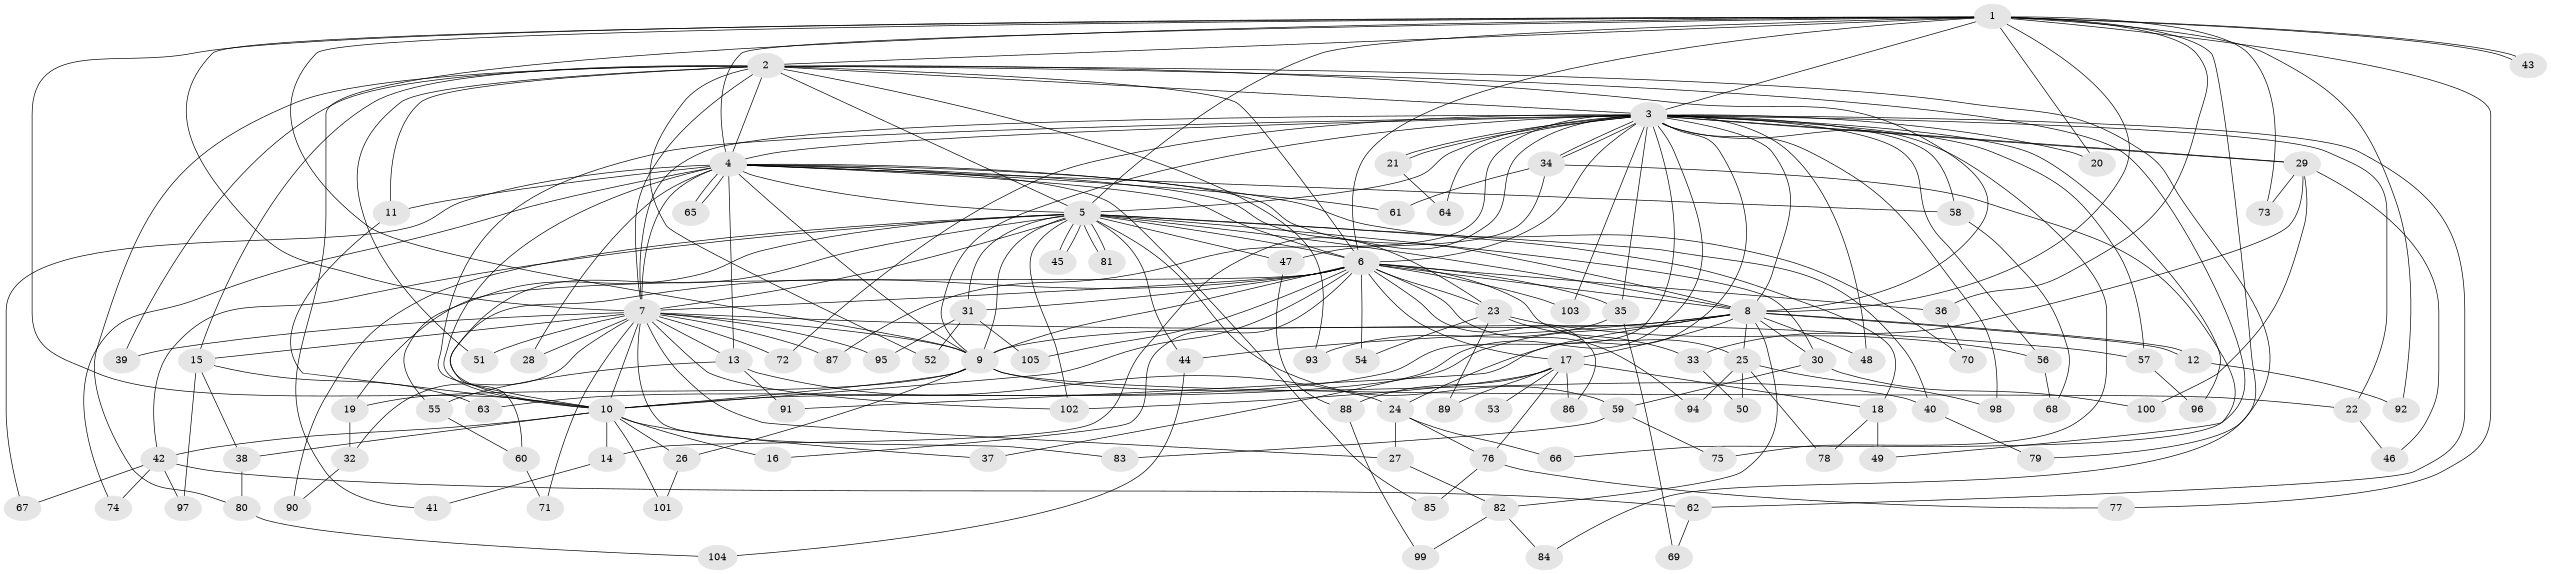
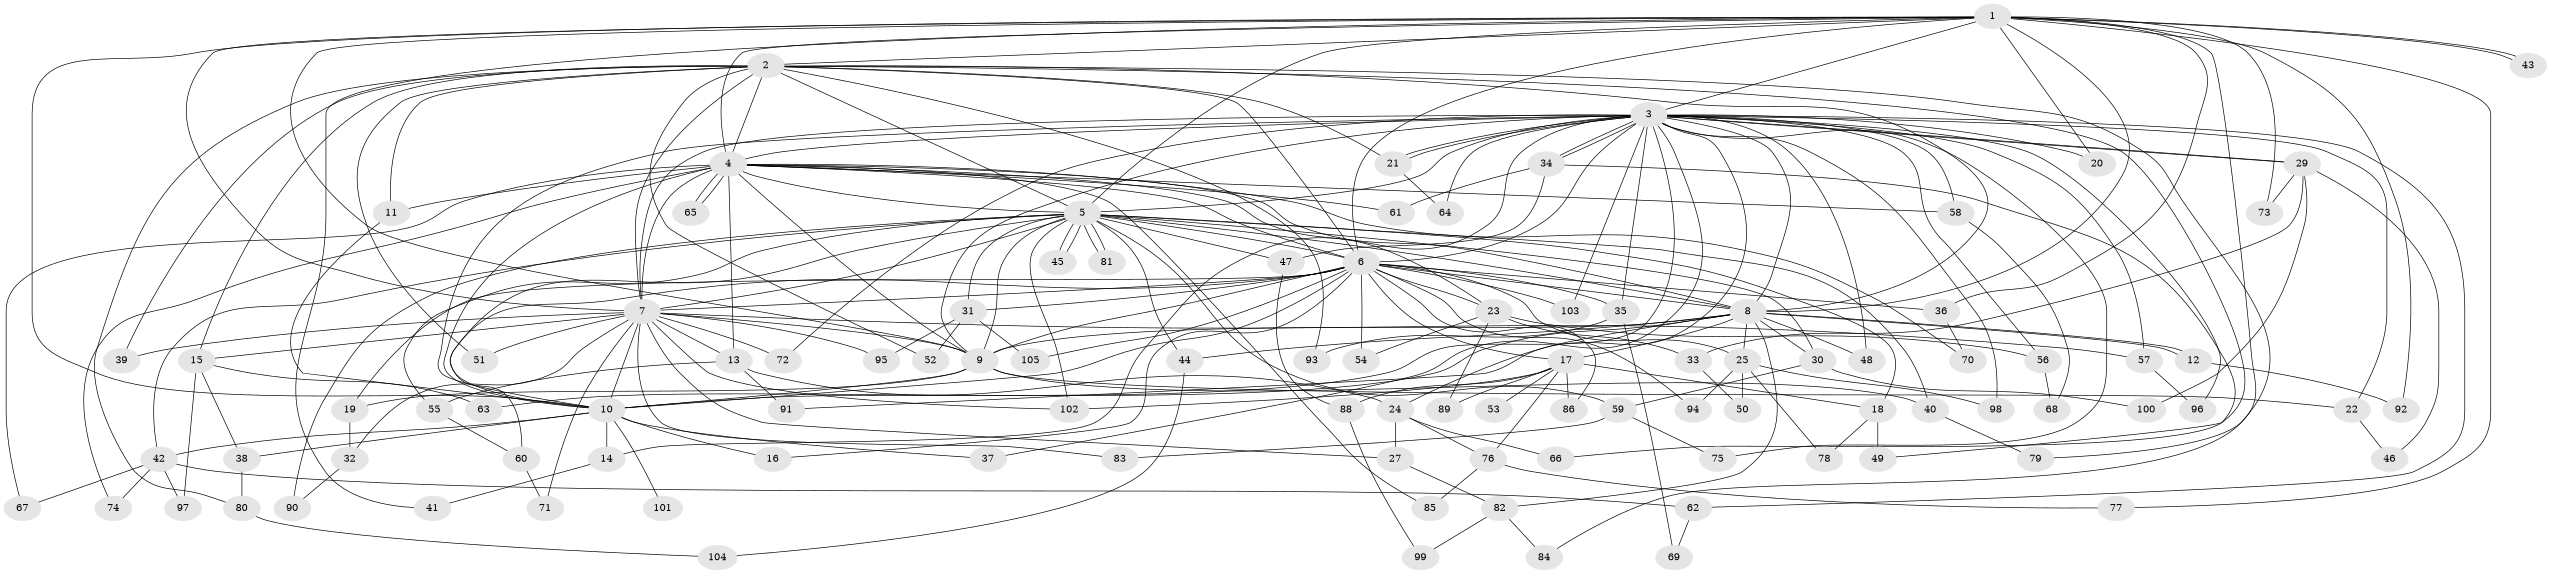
edge "2" -- "3": now "2" -- "21"
node "28": removed
node "87": removed
node "26": removed
